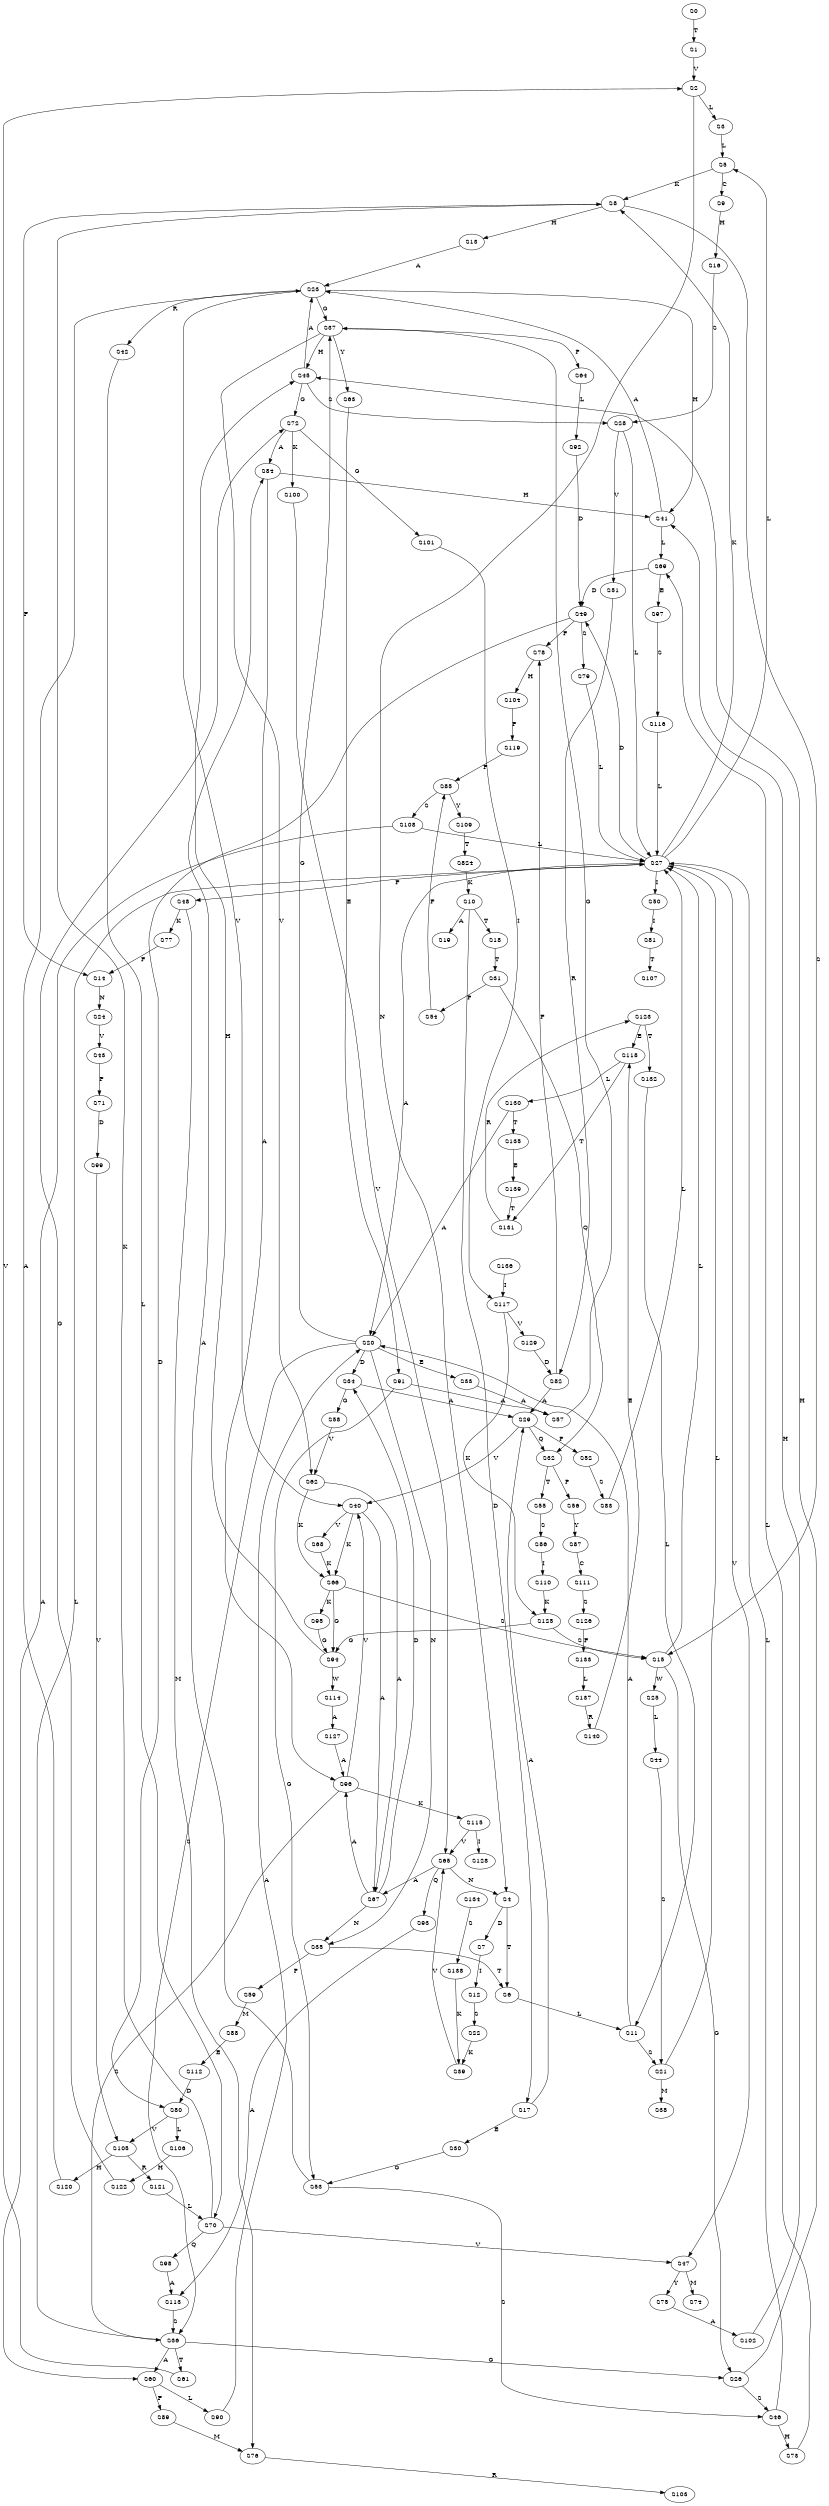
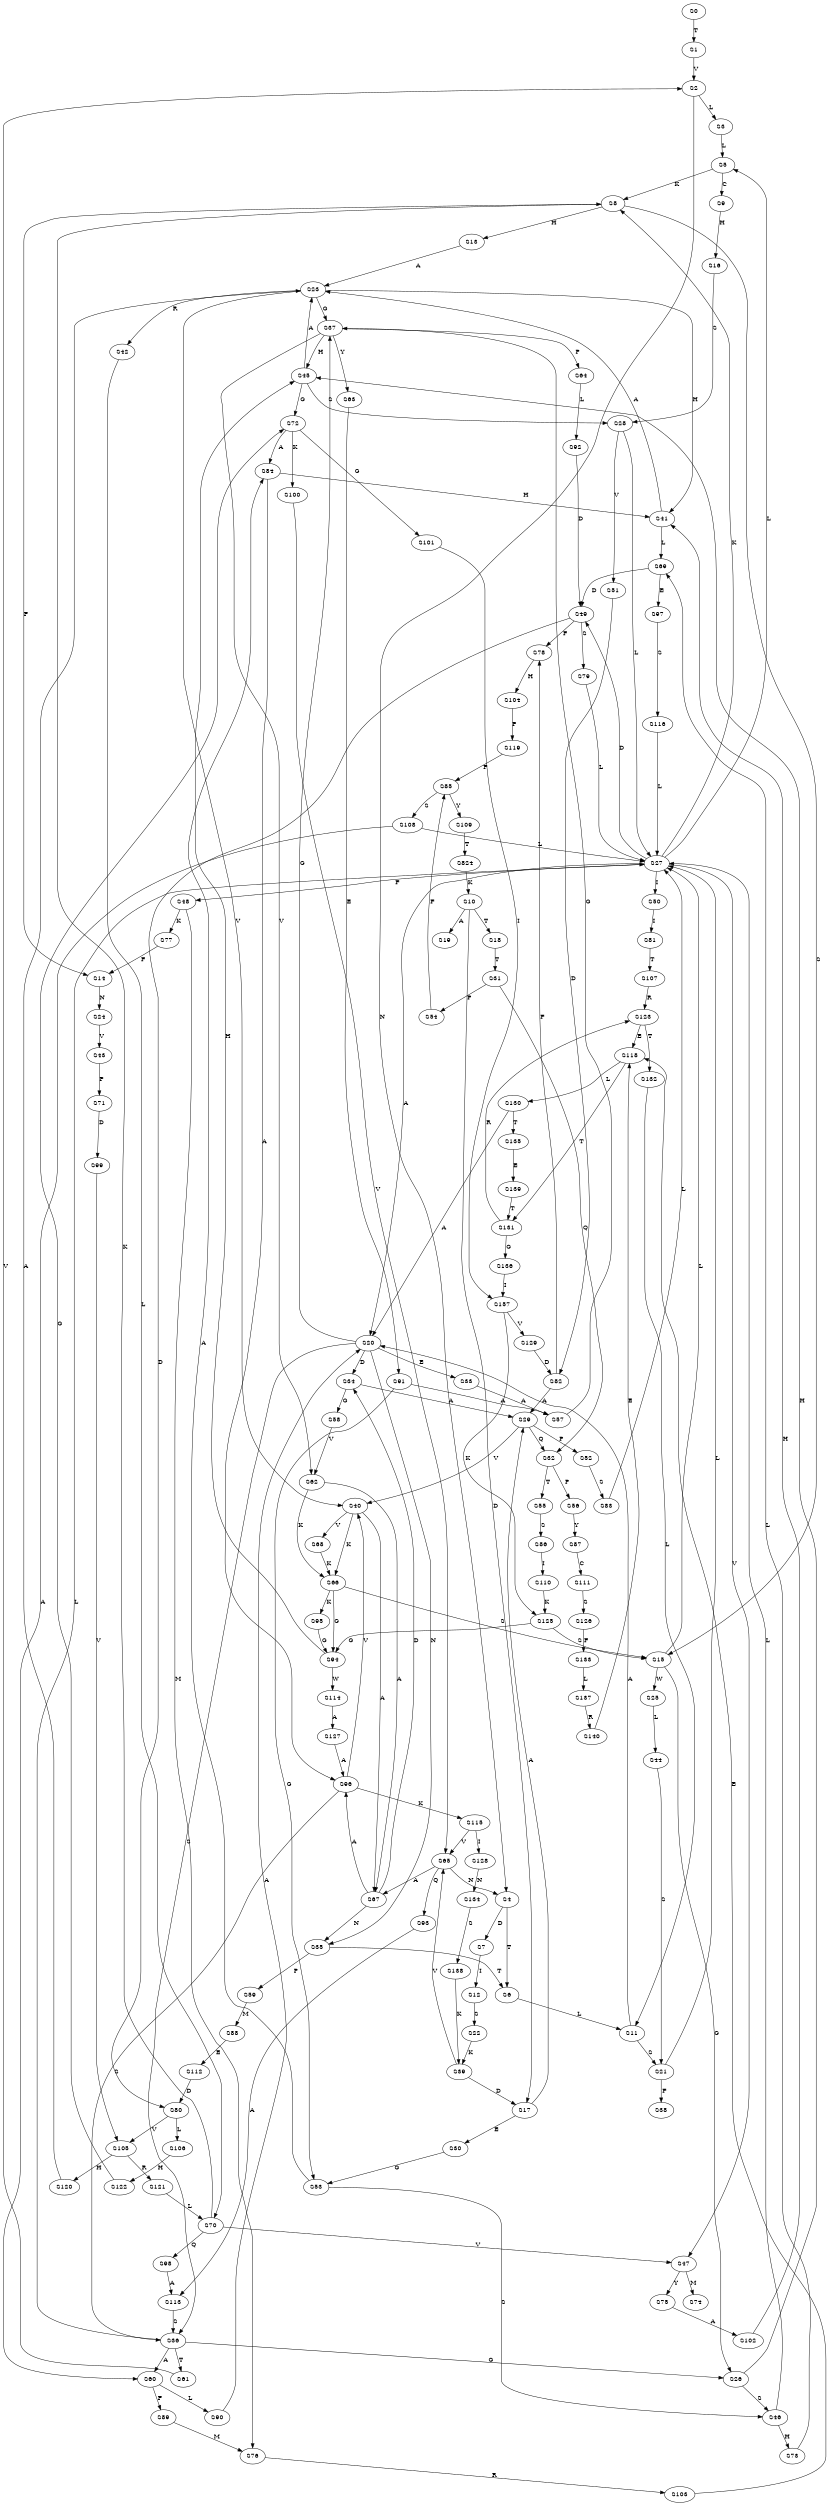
edge "S51" -> "S82": label "R" -> "D"
edge "S107" -> "S123": added, label "R"
edge "S131" -> "S136": added, label "G"
node "S117": label "S117" -> "S157"
edge "S103" -> "S118": added, label "E"
edge "S128" -> "S134": added, label "N"
edge "S39" -> "S17": added, label "D"
edge "S21" -> "S38": label "M" -> "F"
